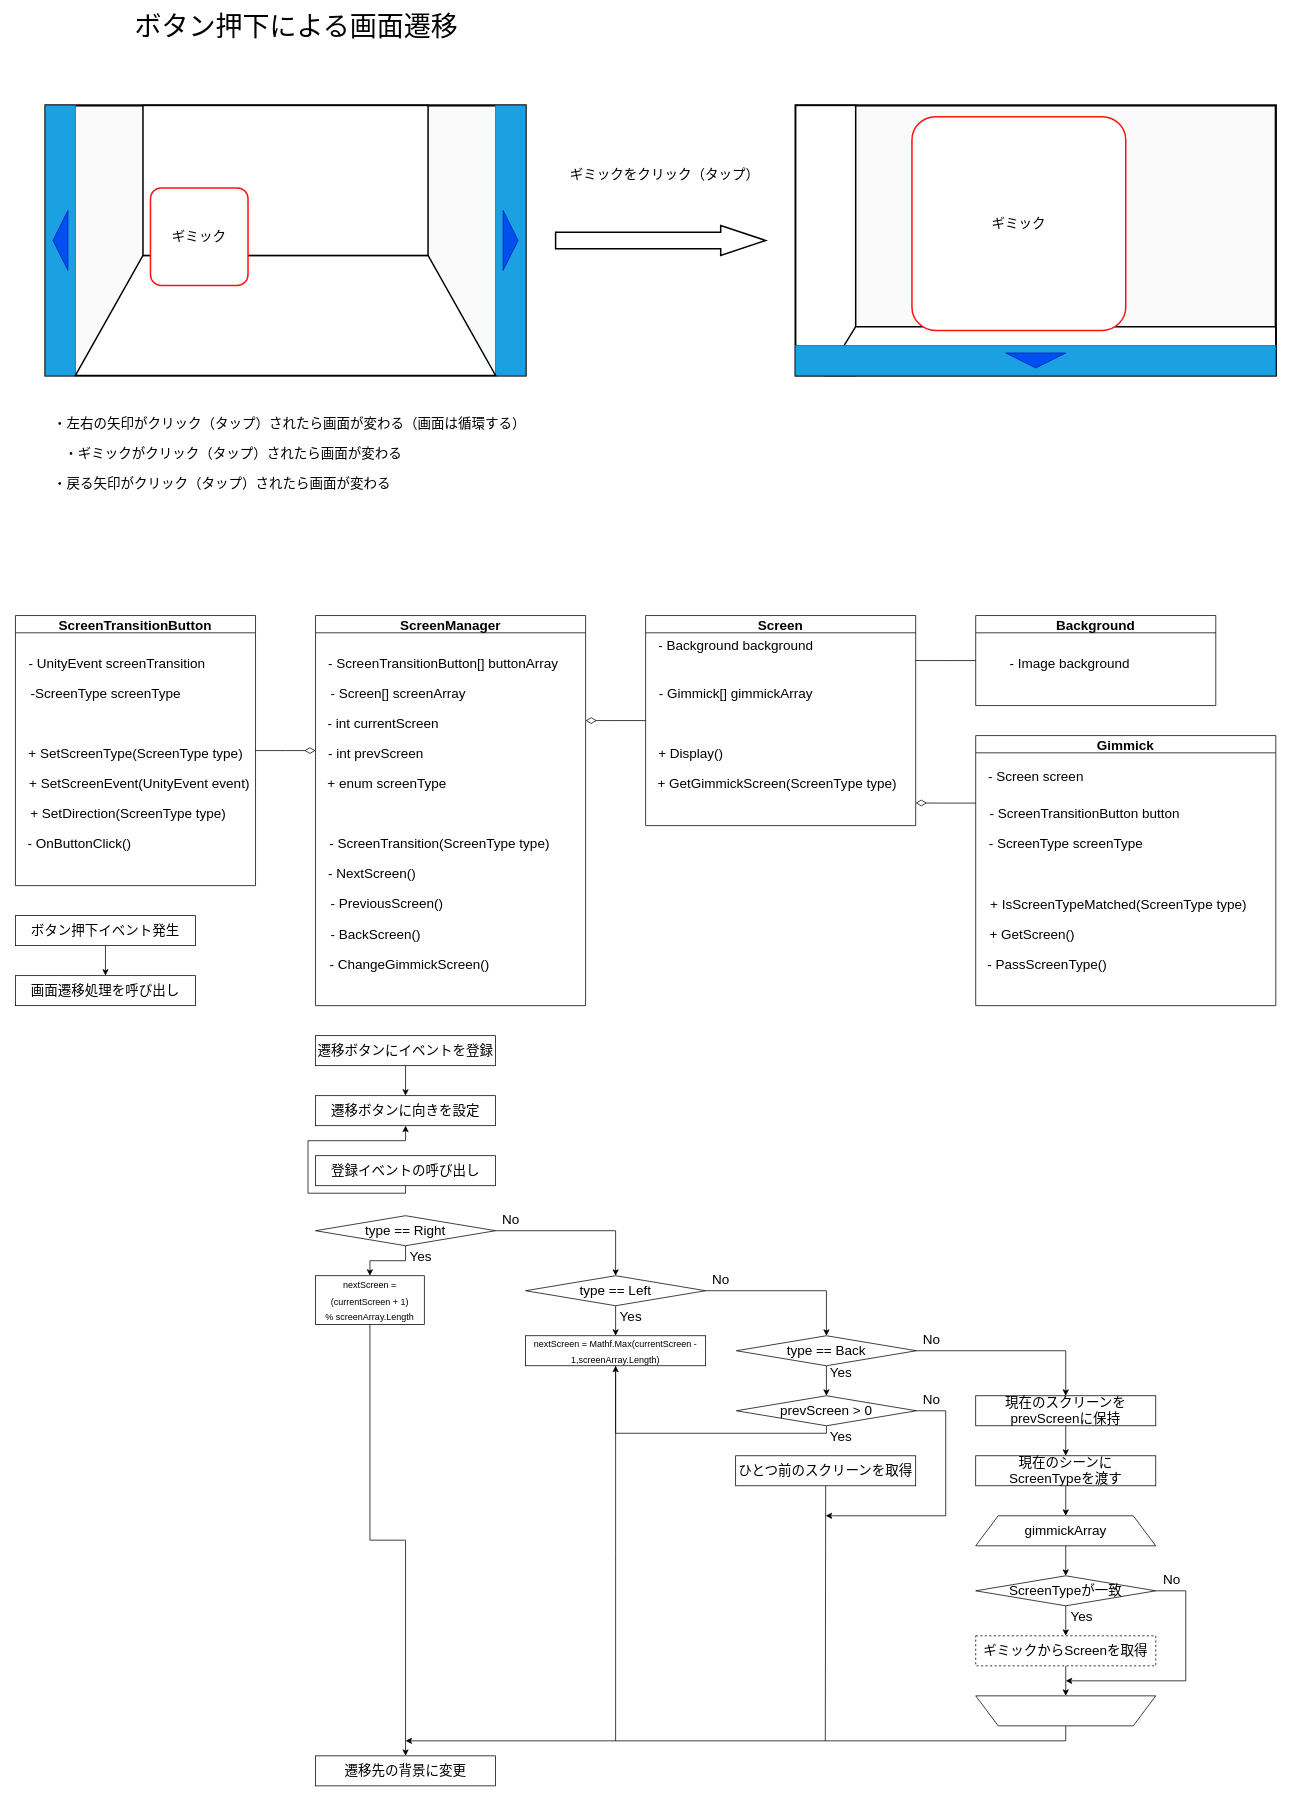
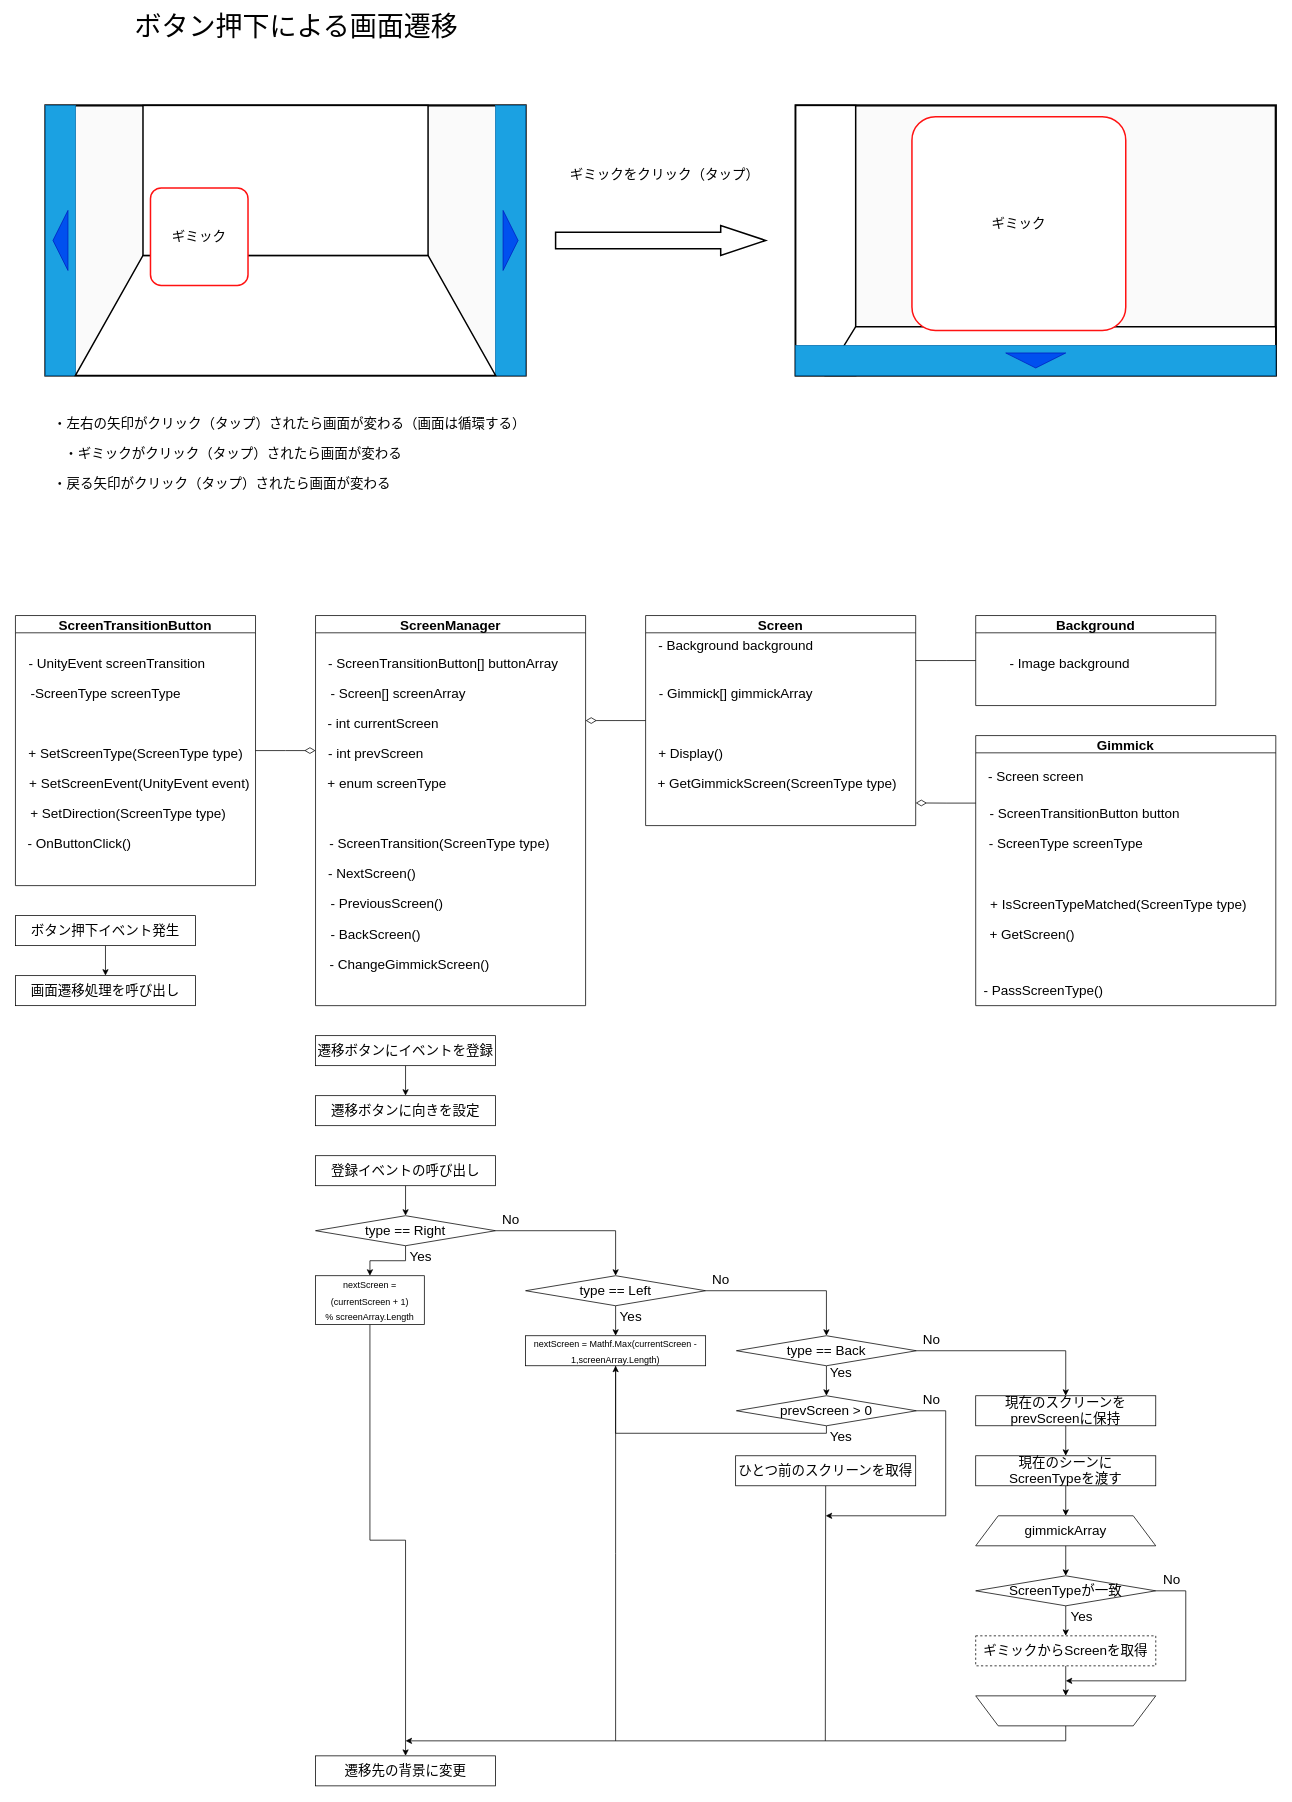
node "- PassScreenType()": moved (1047, 964) -> (1043, 990)
edge "登録イベントの呼び出し" -> "遷移ボタンに向きを設定": now "登録イベントの呼び出し" -> "type == Right"
